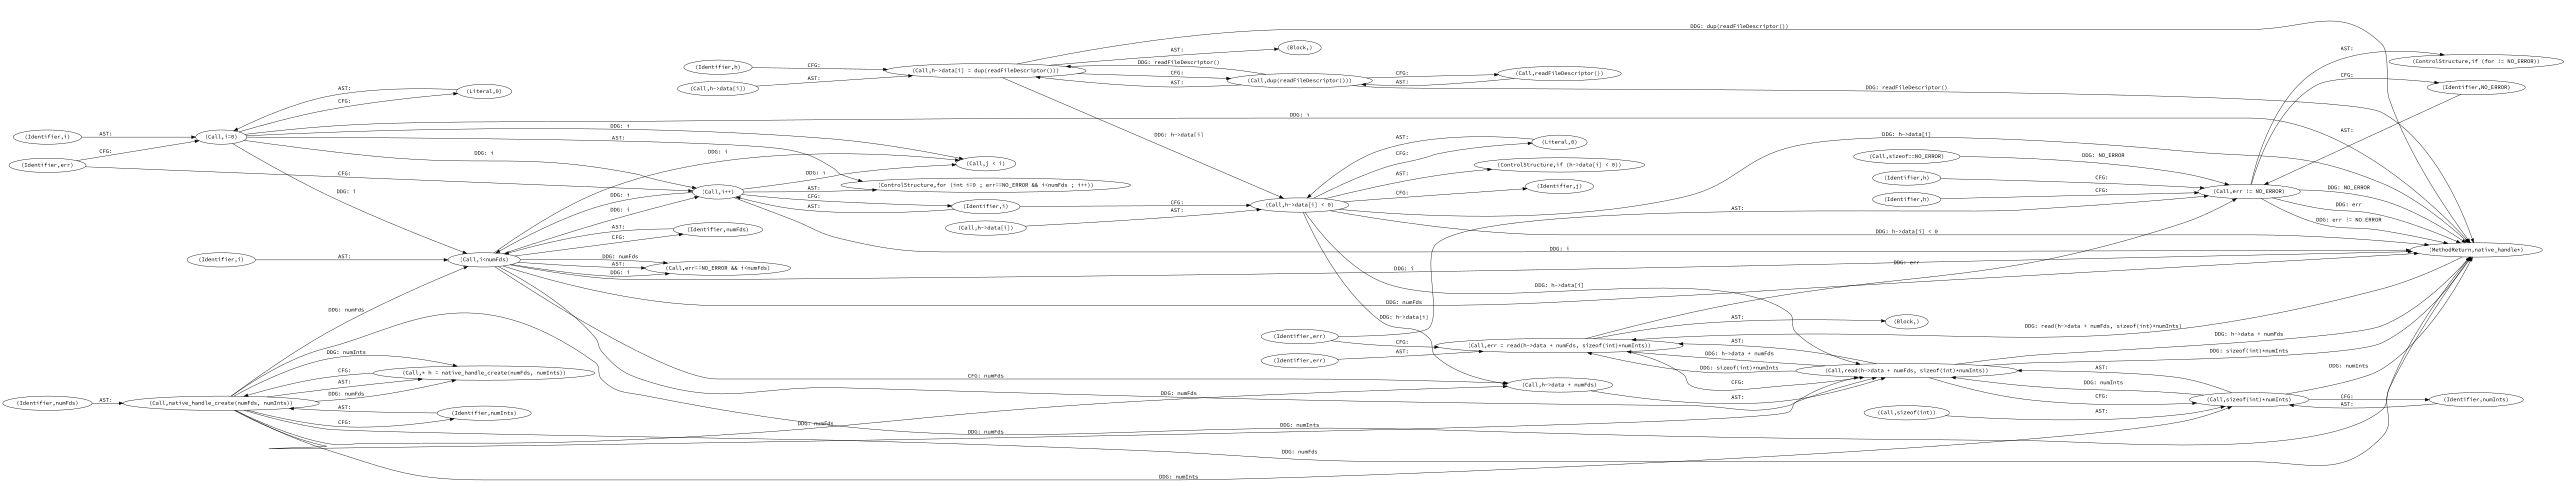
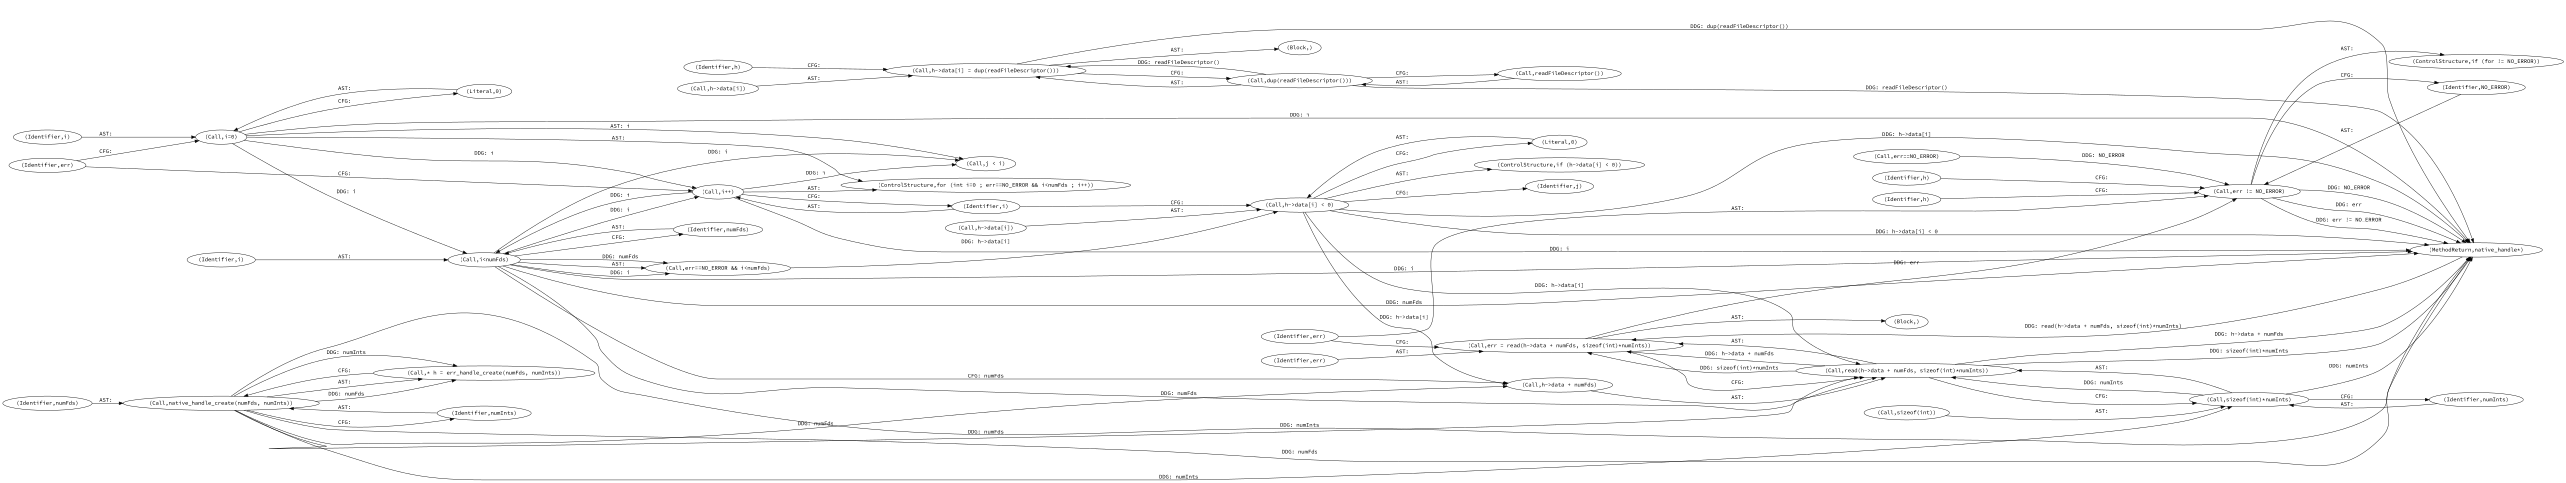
edge "(Call,i=0)" -> "(Call,j < i)": label "DDG: i" -> "AST: i"
edge "(Call,h->data[i] = dup(readFileDescriptor()))" -> "(Call,h->data[i] < 0)": now "(Call,err==NO_ERROR && i<numFds)" -> "(Call,h->data[i] < 0)"
node "(Call,sizeof==NO_ERROR)": label "(Call,sizeof==NO_ERROR)" -> "(Call,err==NO_ERROR)"
edge "(Call,native_handle_create(numFds, numInts))" -> "(Call,i<numFds)": removed, label "DDG: numFds"
node "(Call,* h = native_handle_create(numFds, numInts))": label "(Call,* h = native_handle_create(numFds, numInts))" -> "(Call,* h = err_handle_create(numFds, numInts))"
